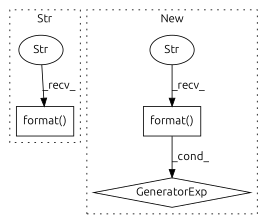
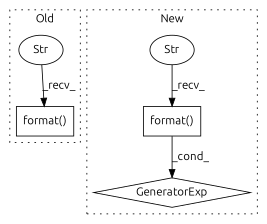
cluster "Str": label "Str" -> "Old"
